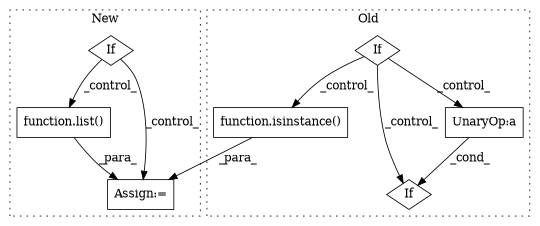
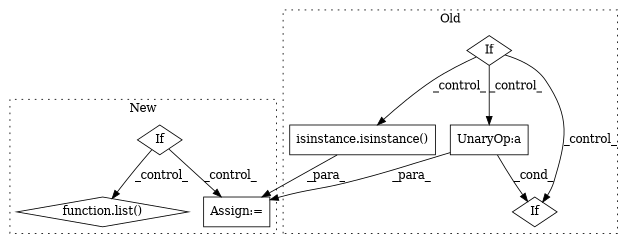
node "function.list()": shape box -> diamond
node "function.isinstance()": label "function.isinstance()" -> "isinstance.isinstance()"
edge "function.list()" -> "Assign:=": now "UnaryOp:a" -> "Assign:="
